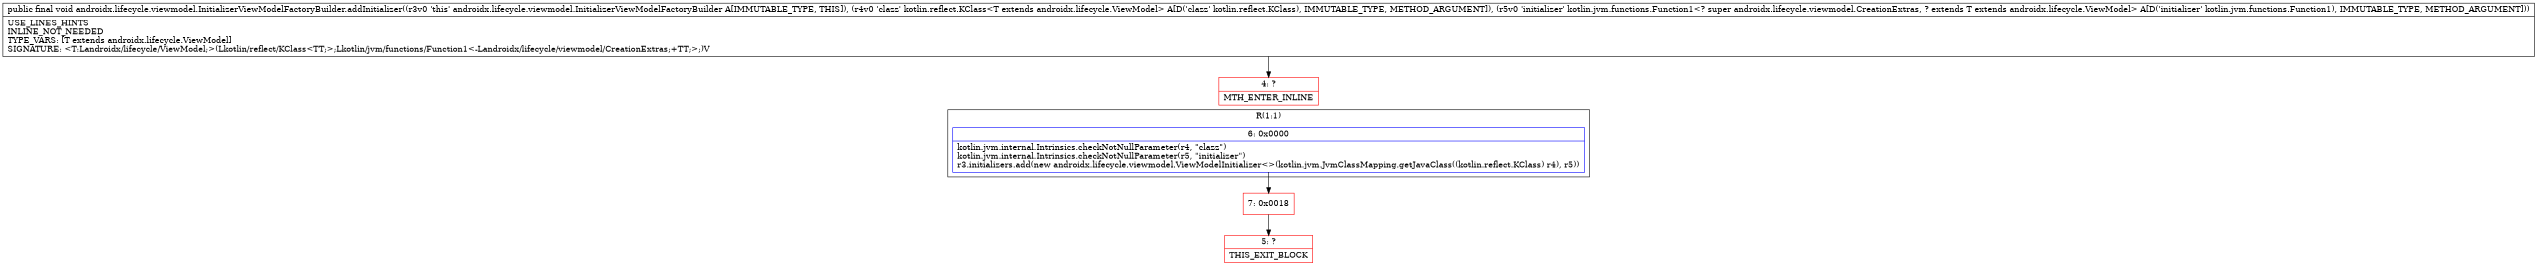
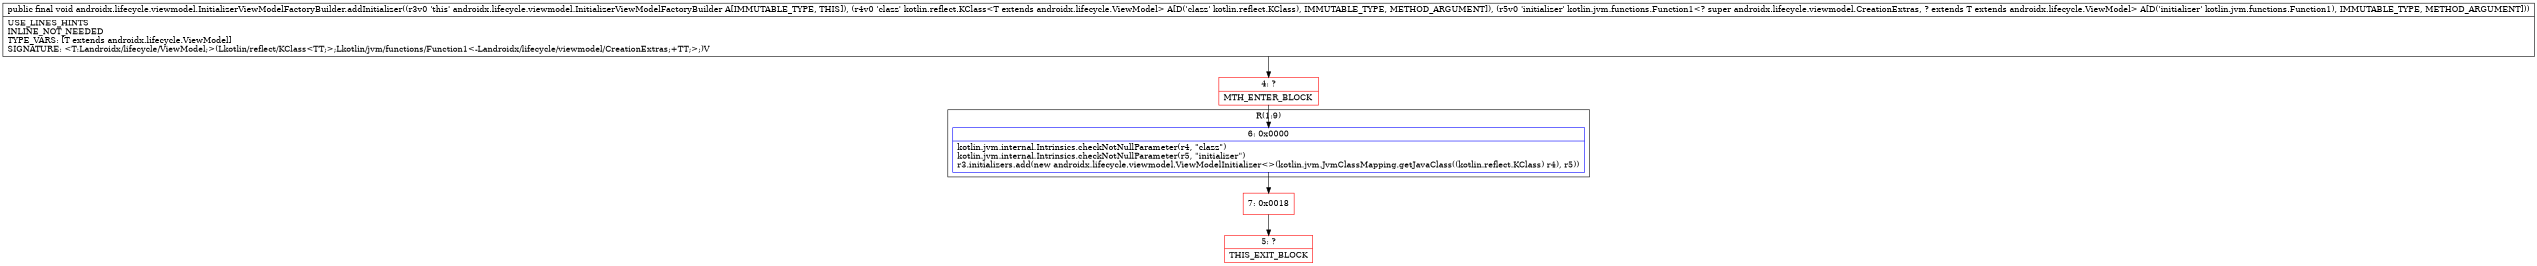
node "4: ?": text "MTH_ENTER_INLINE" -> "MTH_ENTER_BLOCK"
edge "4: ?" -> "6: 0x0000": added
cluster "R(1:1)": label "R(1:1)" -> "R(1:9)"
